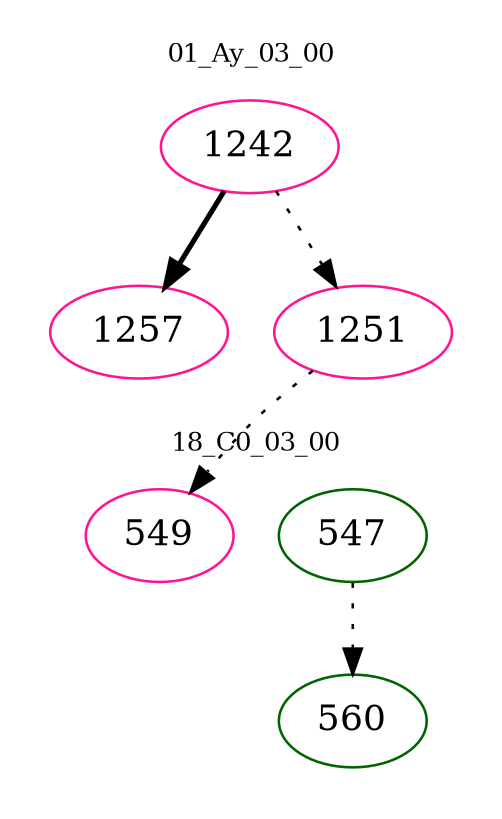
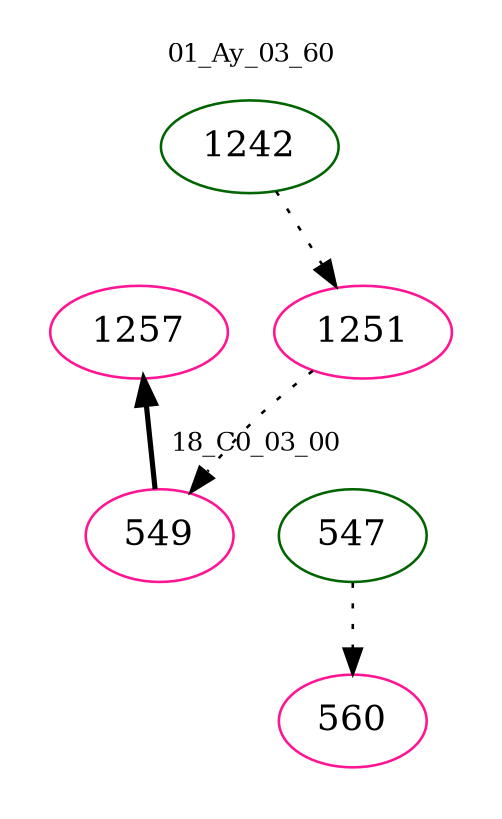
cluster "01_Ay_03_00": label "01_Ay_03_00" -> "01_Ay_03_60"
node "1242": color deeppink -> darkgreen
edge "1242" -> "1257": now "549" -> "1257"
node "560": color darkgreen -> deeppink
